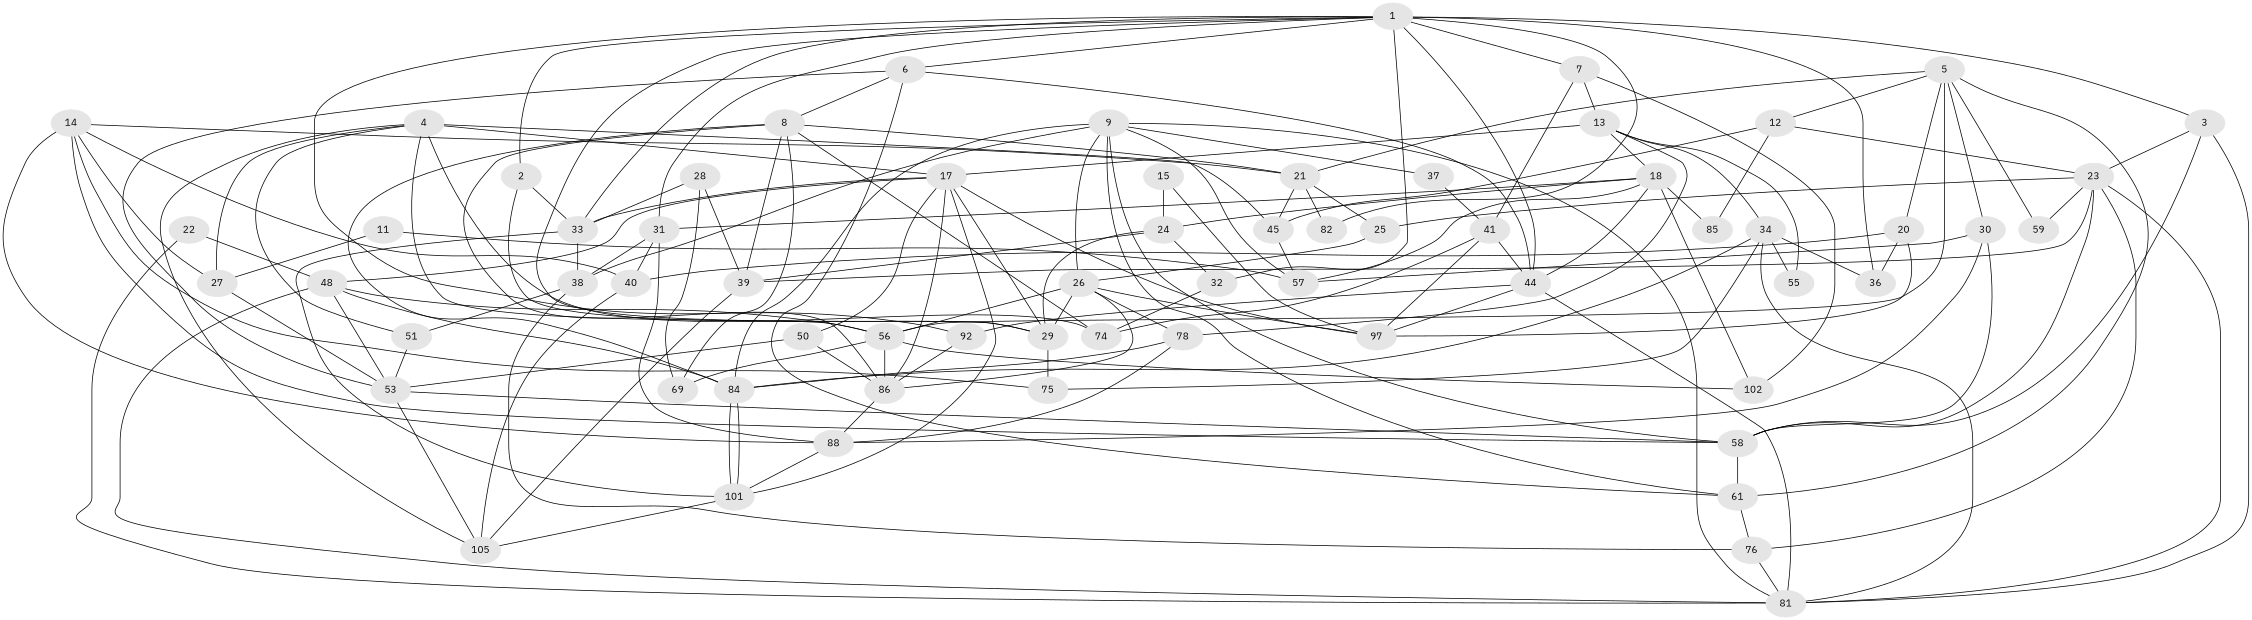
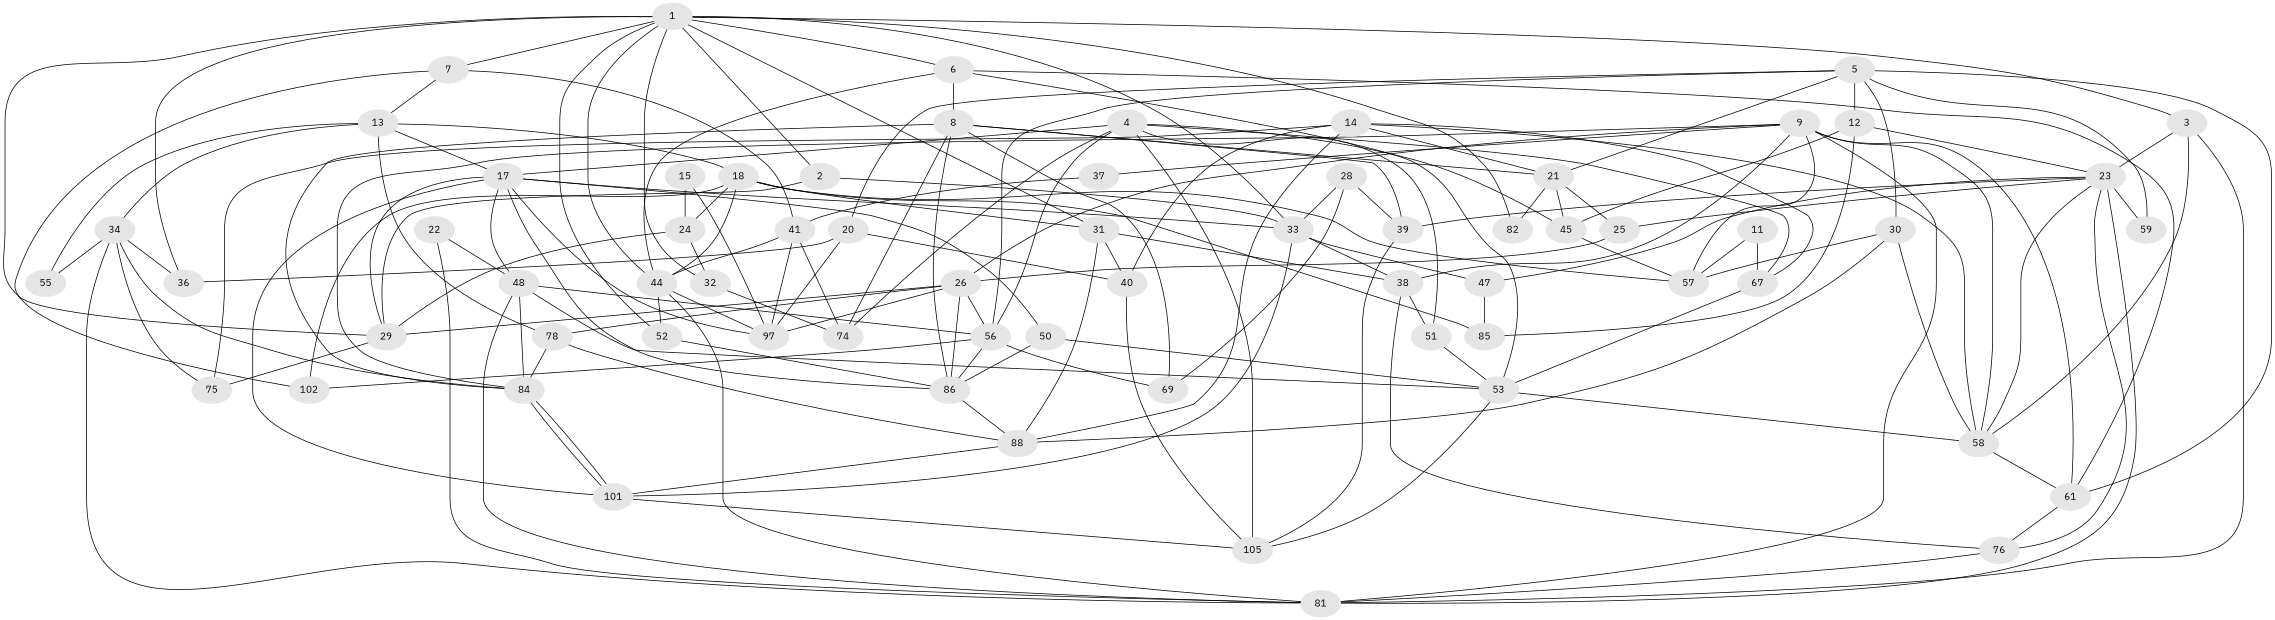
edge "24" -- "39": removed
node "27": label "27" -> "67"
node "47": added
node "92": label "92" -> "52"
